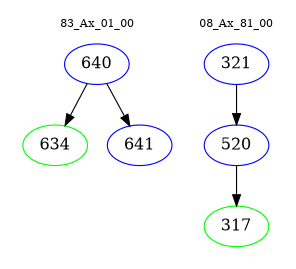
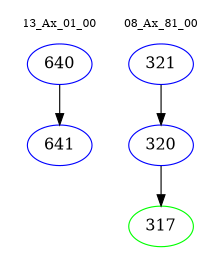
cluster "83_Ax_01_00": label "83_Ax_01_00" -> "13_Ax_01_00"
node "634": removed
node "520": label "520" -> "320"
